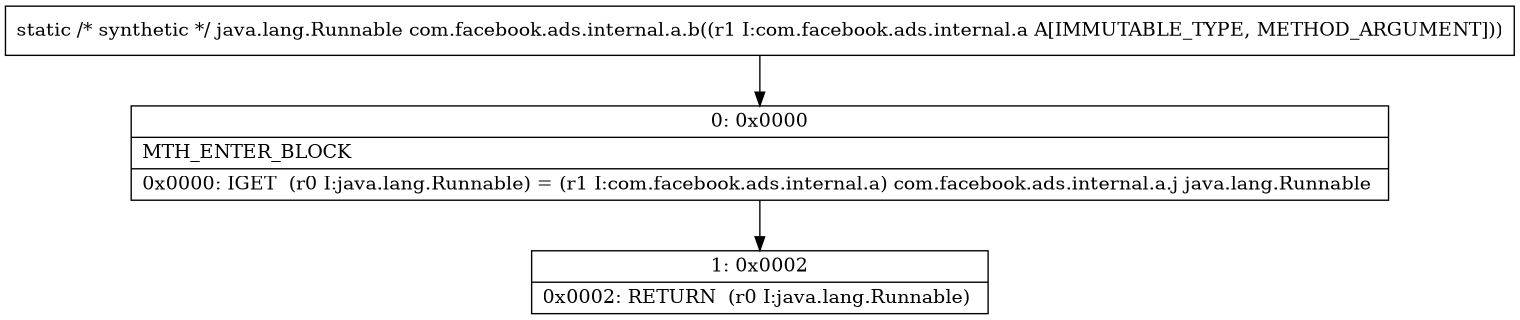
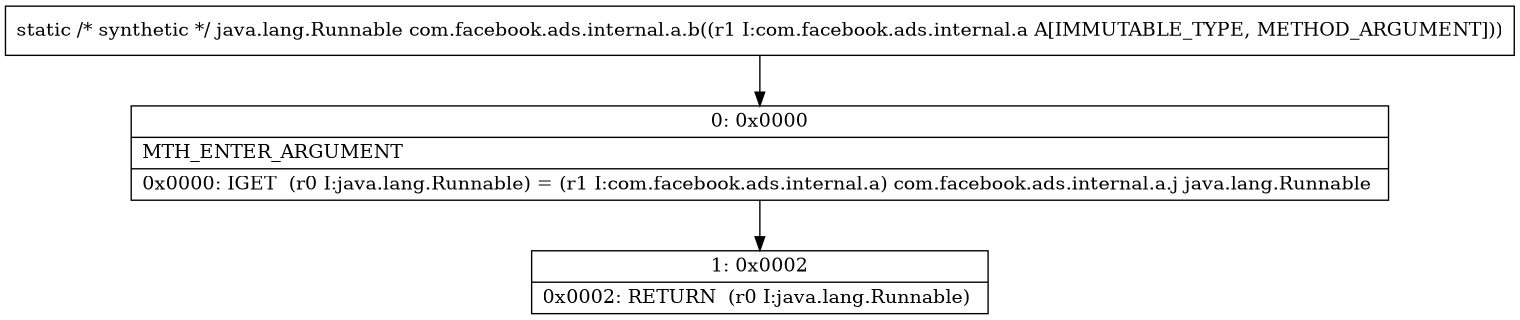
node "0: 0x0000": text "MTH_ENTER_BLOCK" -> "MTH_ENTER_ARGUMENT"
